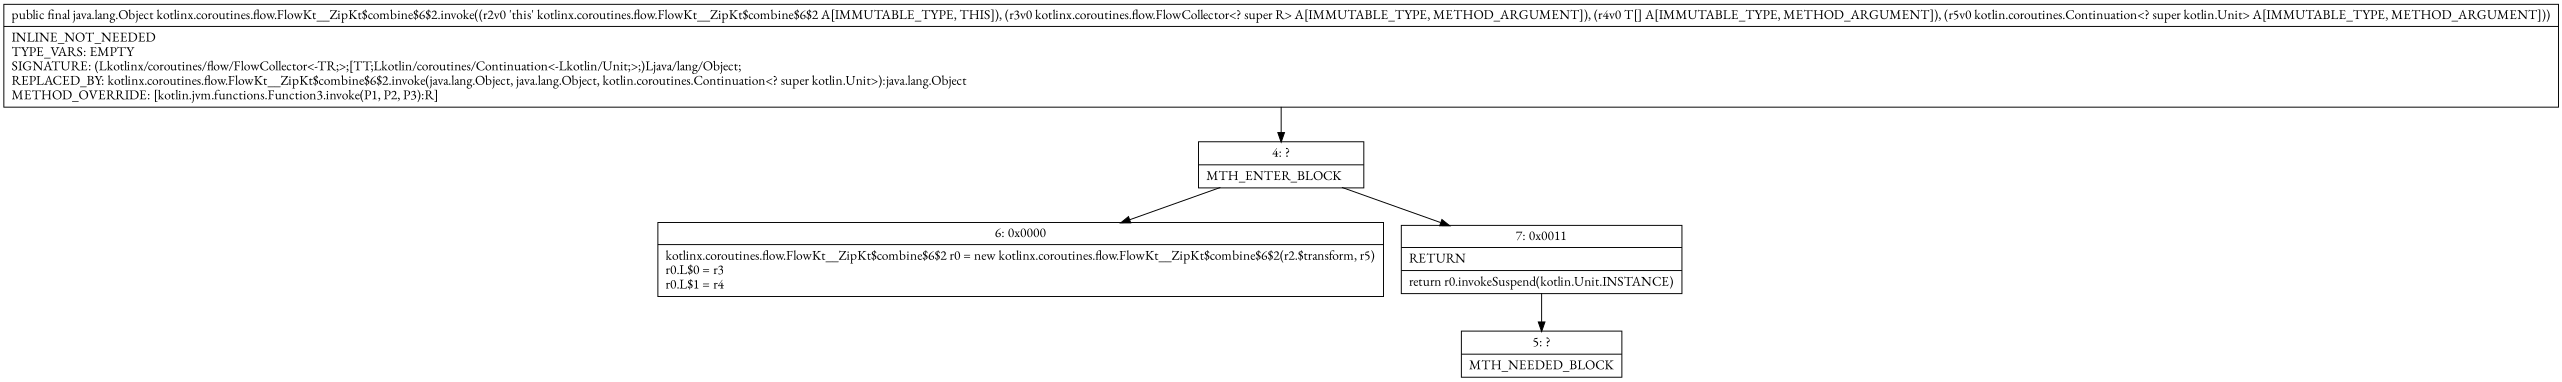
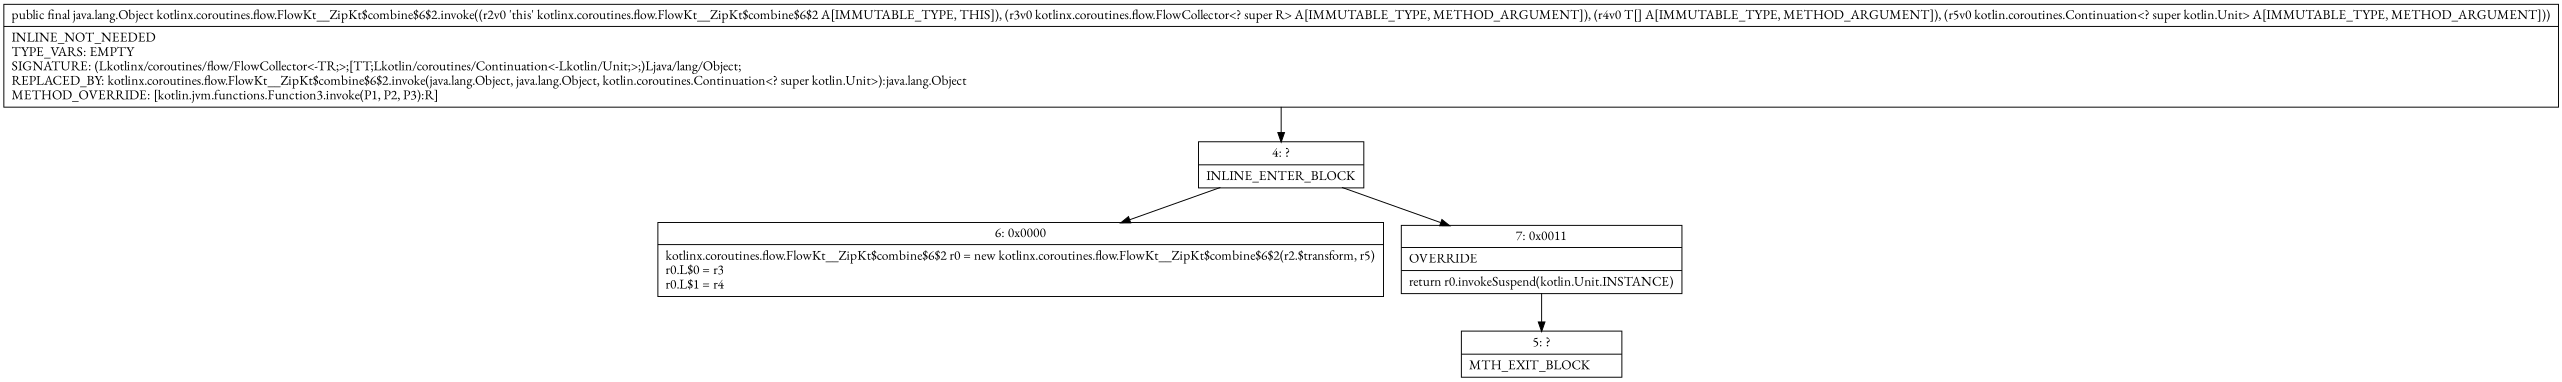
node "4: ?": text "MTH_ENTER_BLOCK" -> "INLINE_ENTER_BLOCK"
node "7: 0x0011": text "RETURN" -> "OVERRIDE"
node "5: ?": text "MTH_NEEDED_BLOCK" -> "MTH_EXIT_BLOCK"
